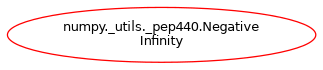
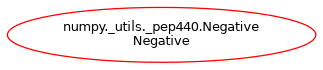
node "numpy._utils._pep440.Negative Infinity": label "numpy._utils._pep440.Negative Infinity" -> "numpy._utils._pep440.Negative Negative"
